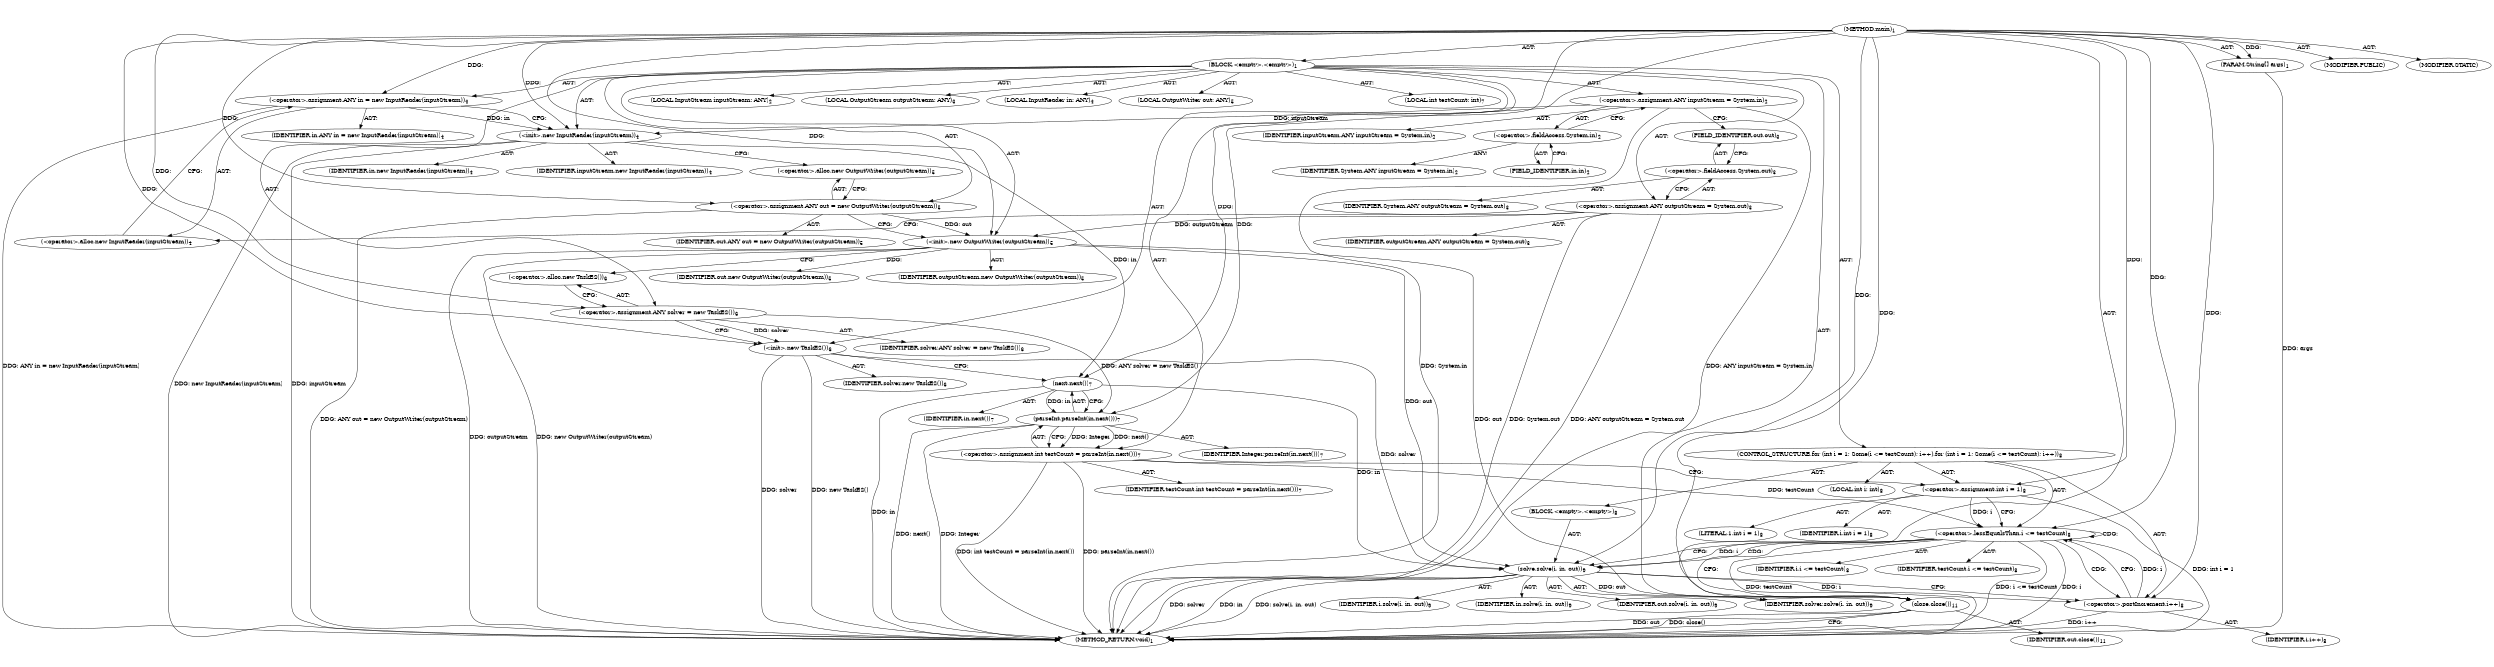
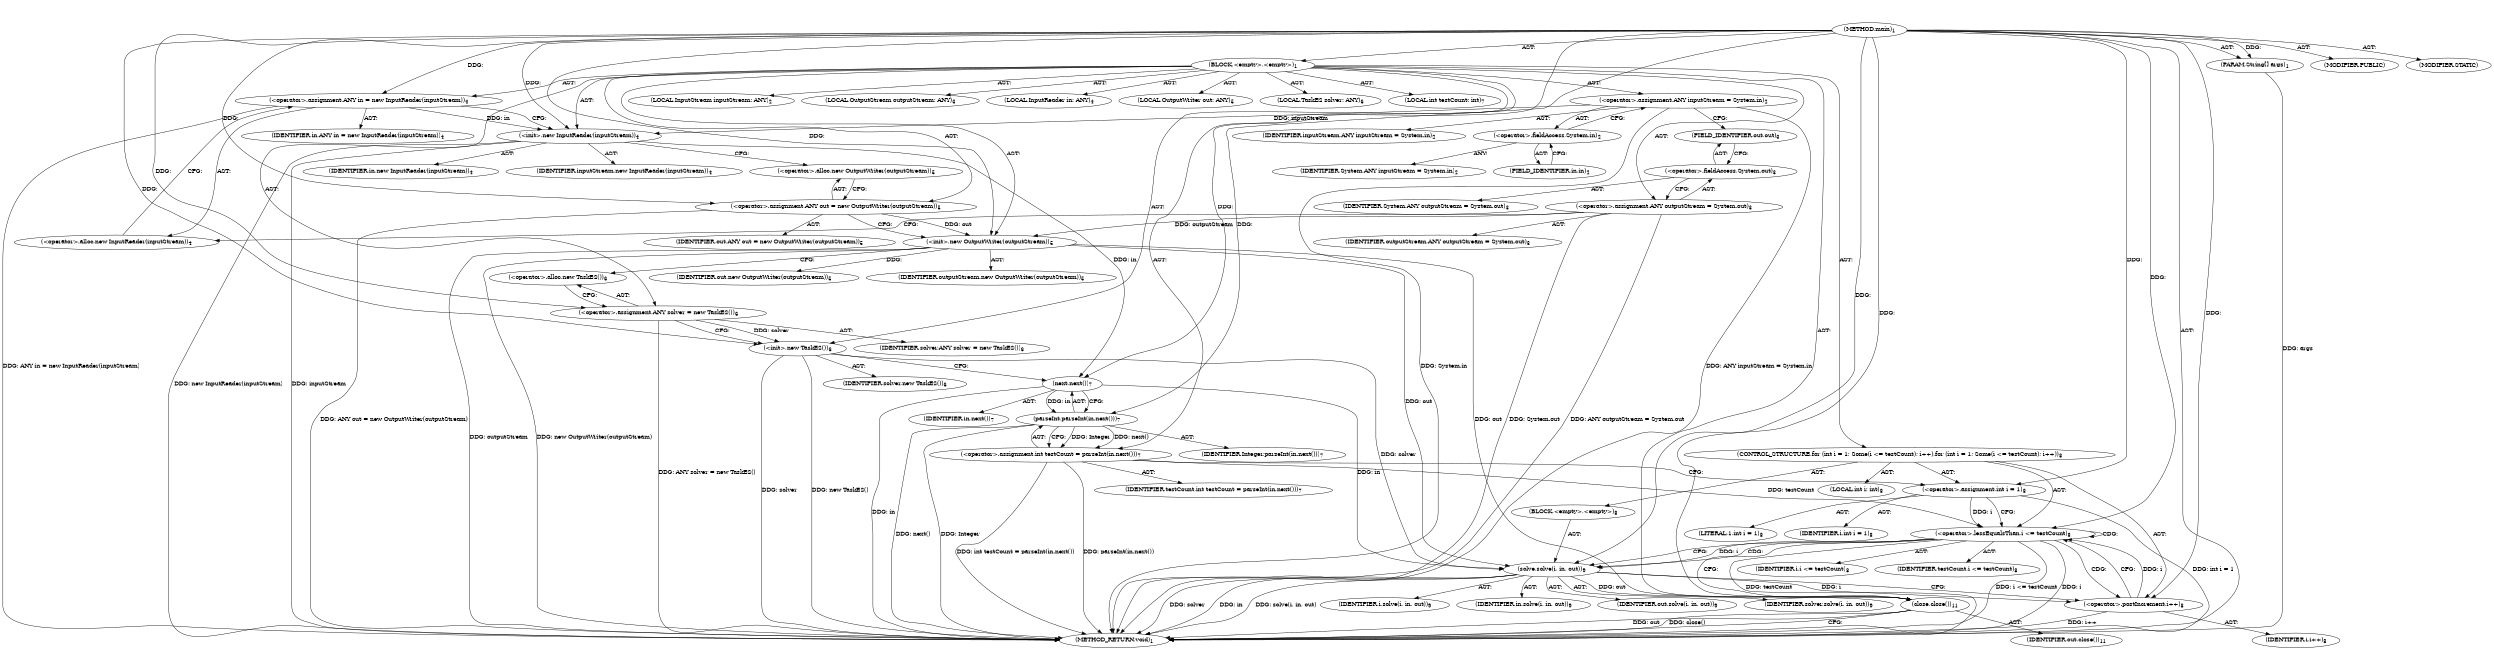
node "(LOCAL,TaskE2 solver: ANY)": added
edge "(<operator>.assignment,ANY solver = new TaskE2())" -> "(parseInt,parseInt(in.next()))": now "(<operator>.assignment,ANY solver = new TaskE2())" -> "(METHOD_RETURN,void)"
edge "(METHOD,main)" -> "(IDENTIFIER,solver,solve(i, in, out))": now "(METHOD,main)" -> "(METHOD_RETURN,void)"
